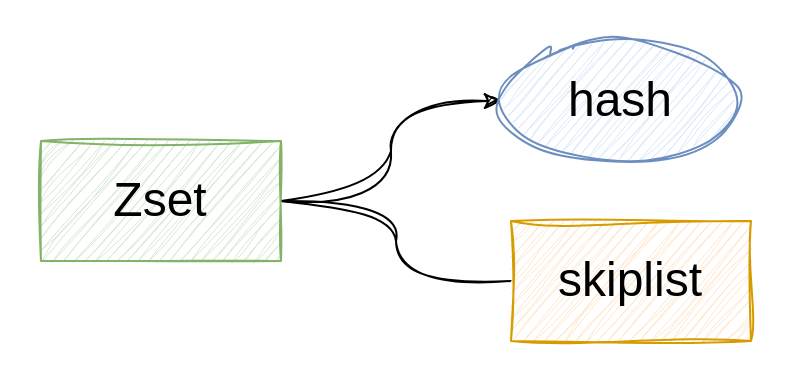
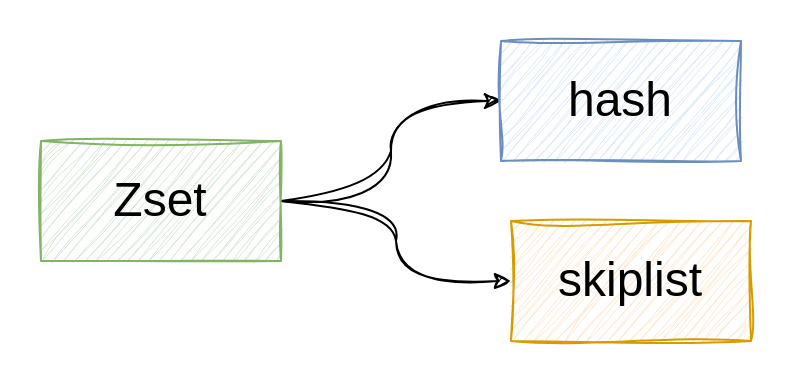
node "hash": shape ellipse -> rectangle
edge "Zset" -- "skiplist": arrowhead none -> classic
